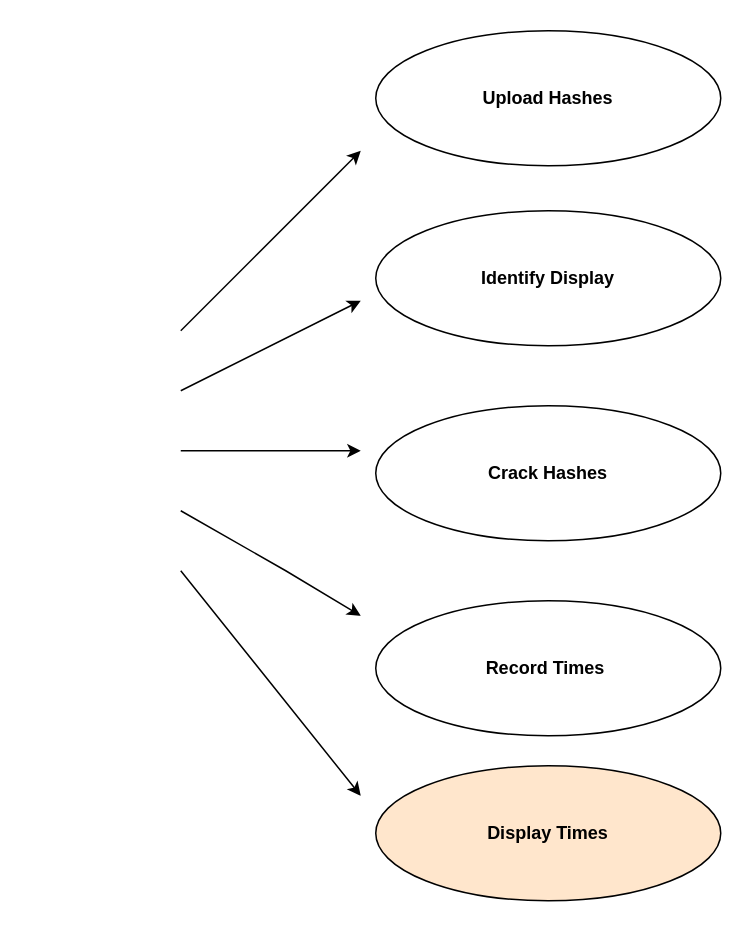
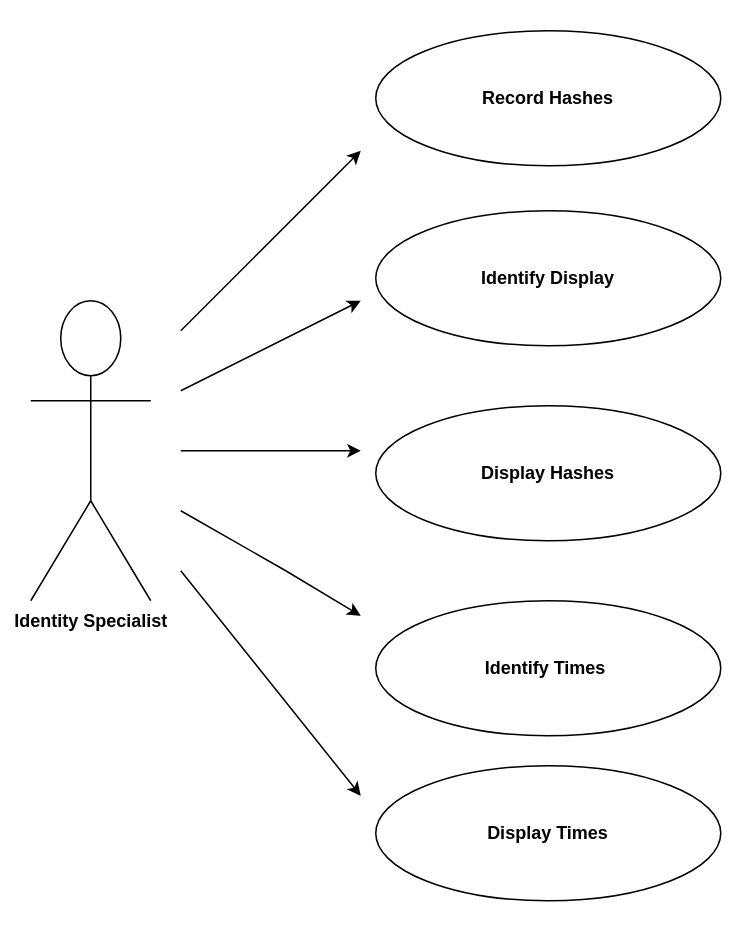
node "Upload Hashes": label "Upload Hashes" -> "Record Hashes"
node "Identity Specialist": added
node "Crack Hashes": label "Crack Hashes" -> "Display Hashes"
node "Record Times": label "Record Times" -> "Identify Times"
node "Display Times": fillcolor #ffe6cc -> #ffffff
